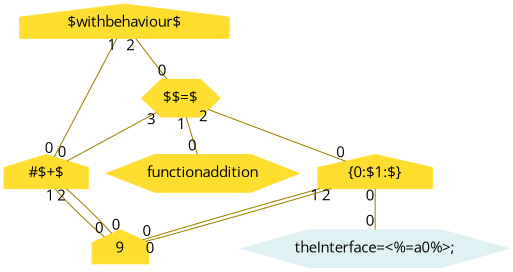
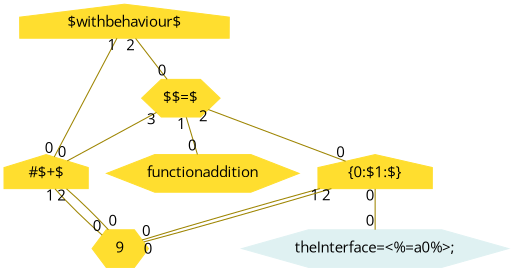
node "9": shape house -> hexagon
